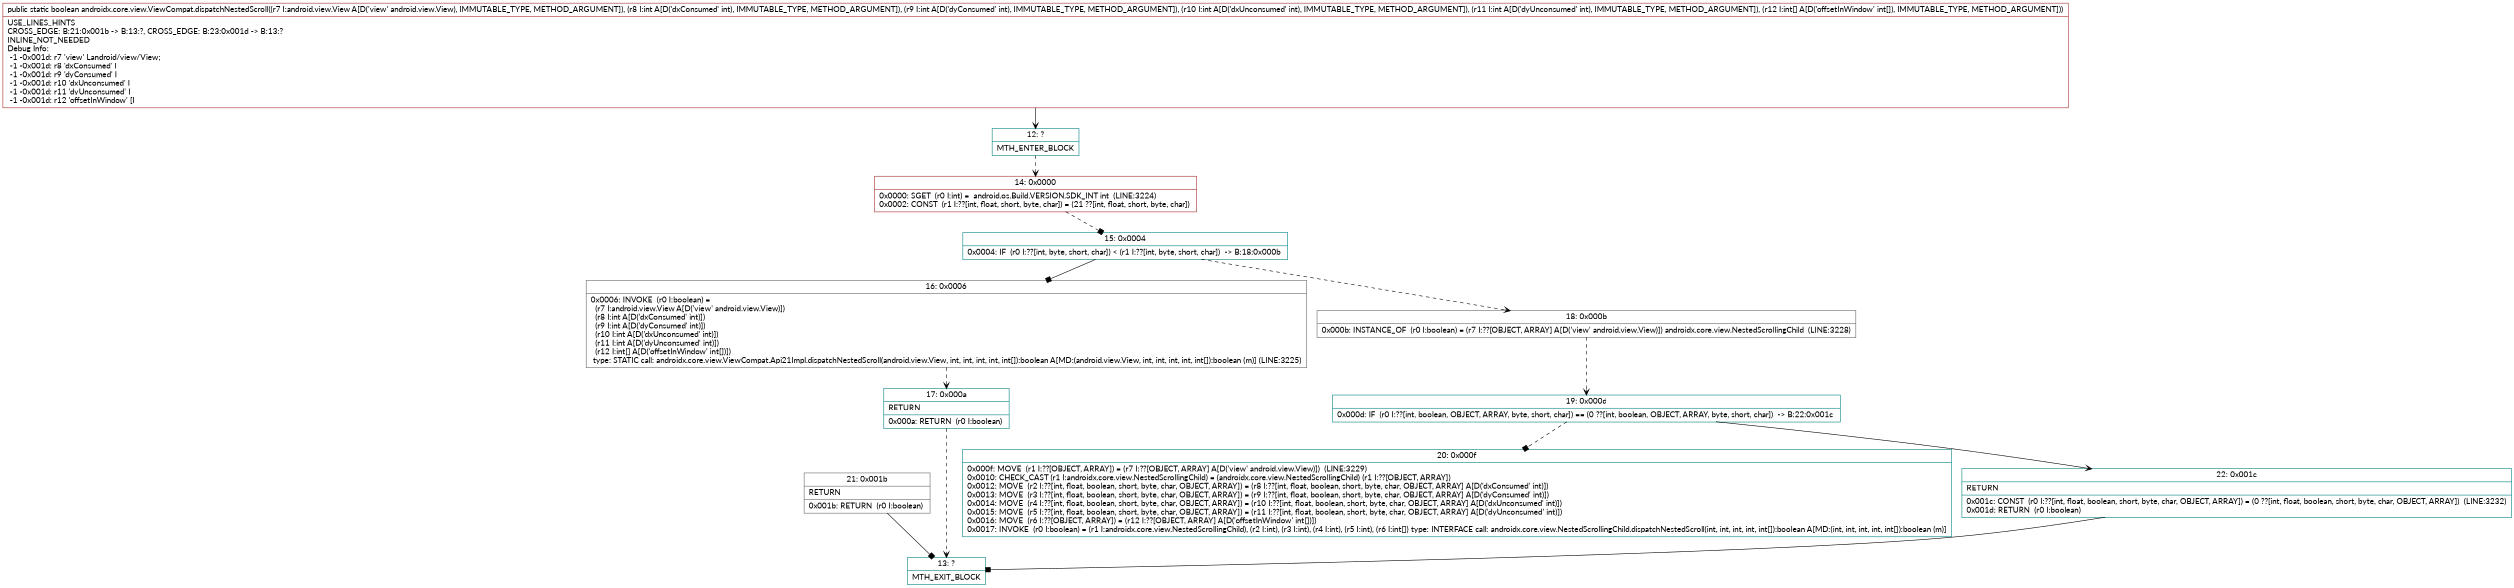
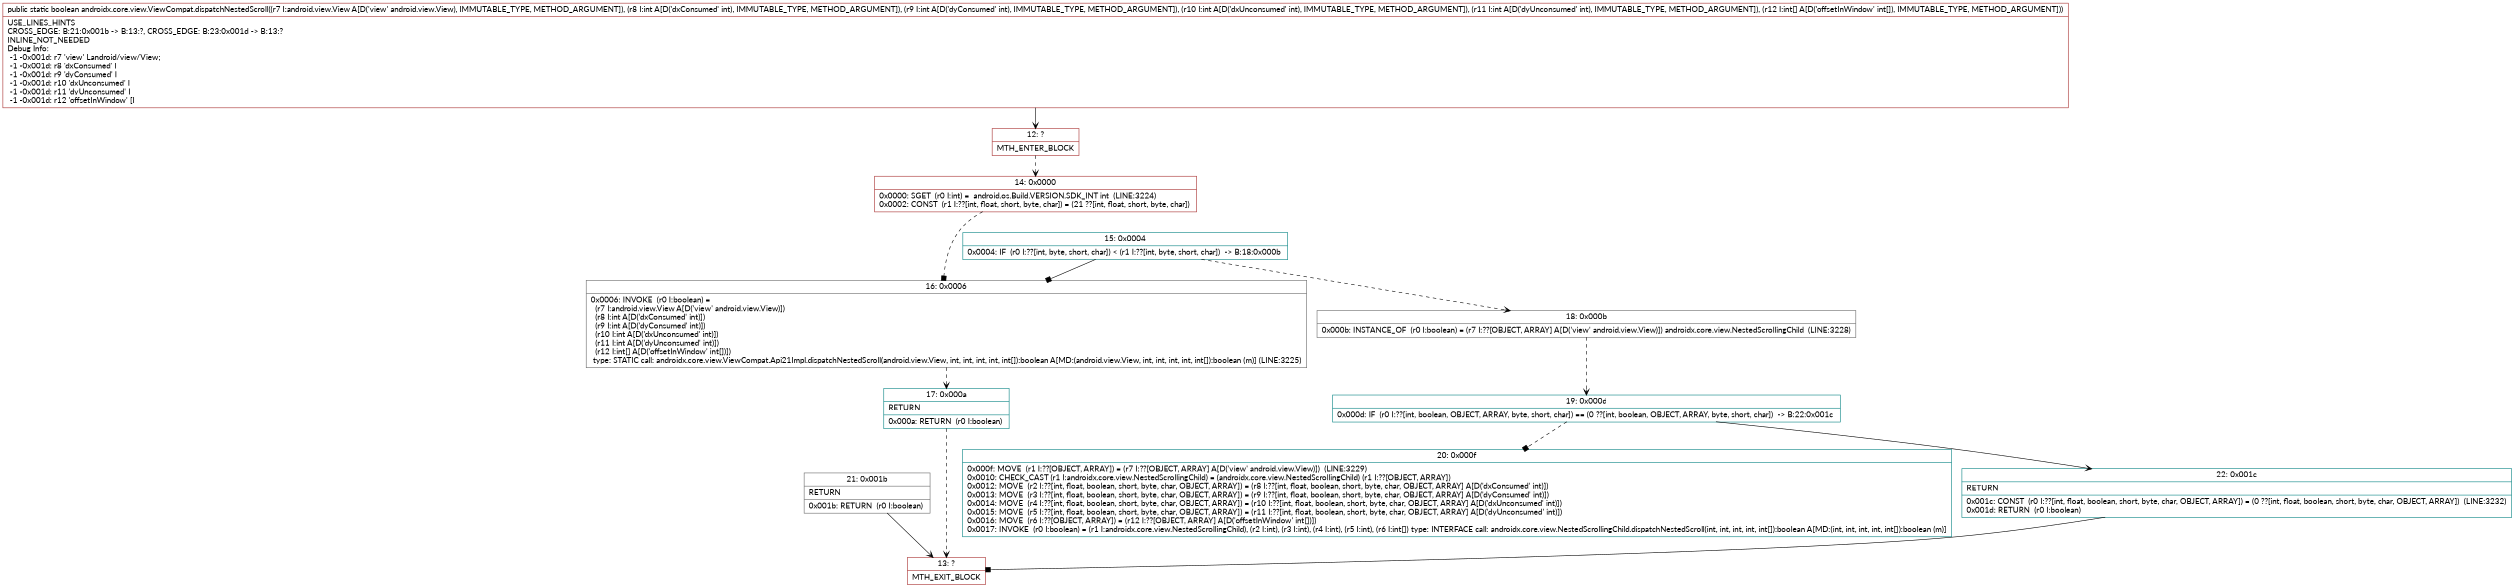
node "12: ?": color teal -> brown
edge "14: 0x0000" -> "15: 0x0004": now "14: 0x0000" -> "16: 0x0006"
edge "21: 0x001b" -> "13: ?": arrowhead box -> vee
node "13: ?": color teal -> brown
